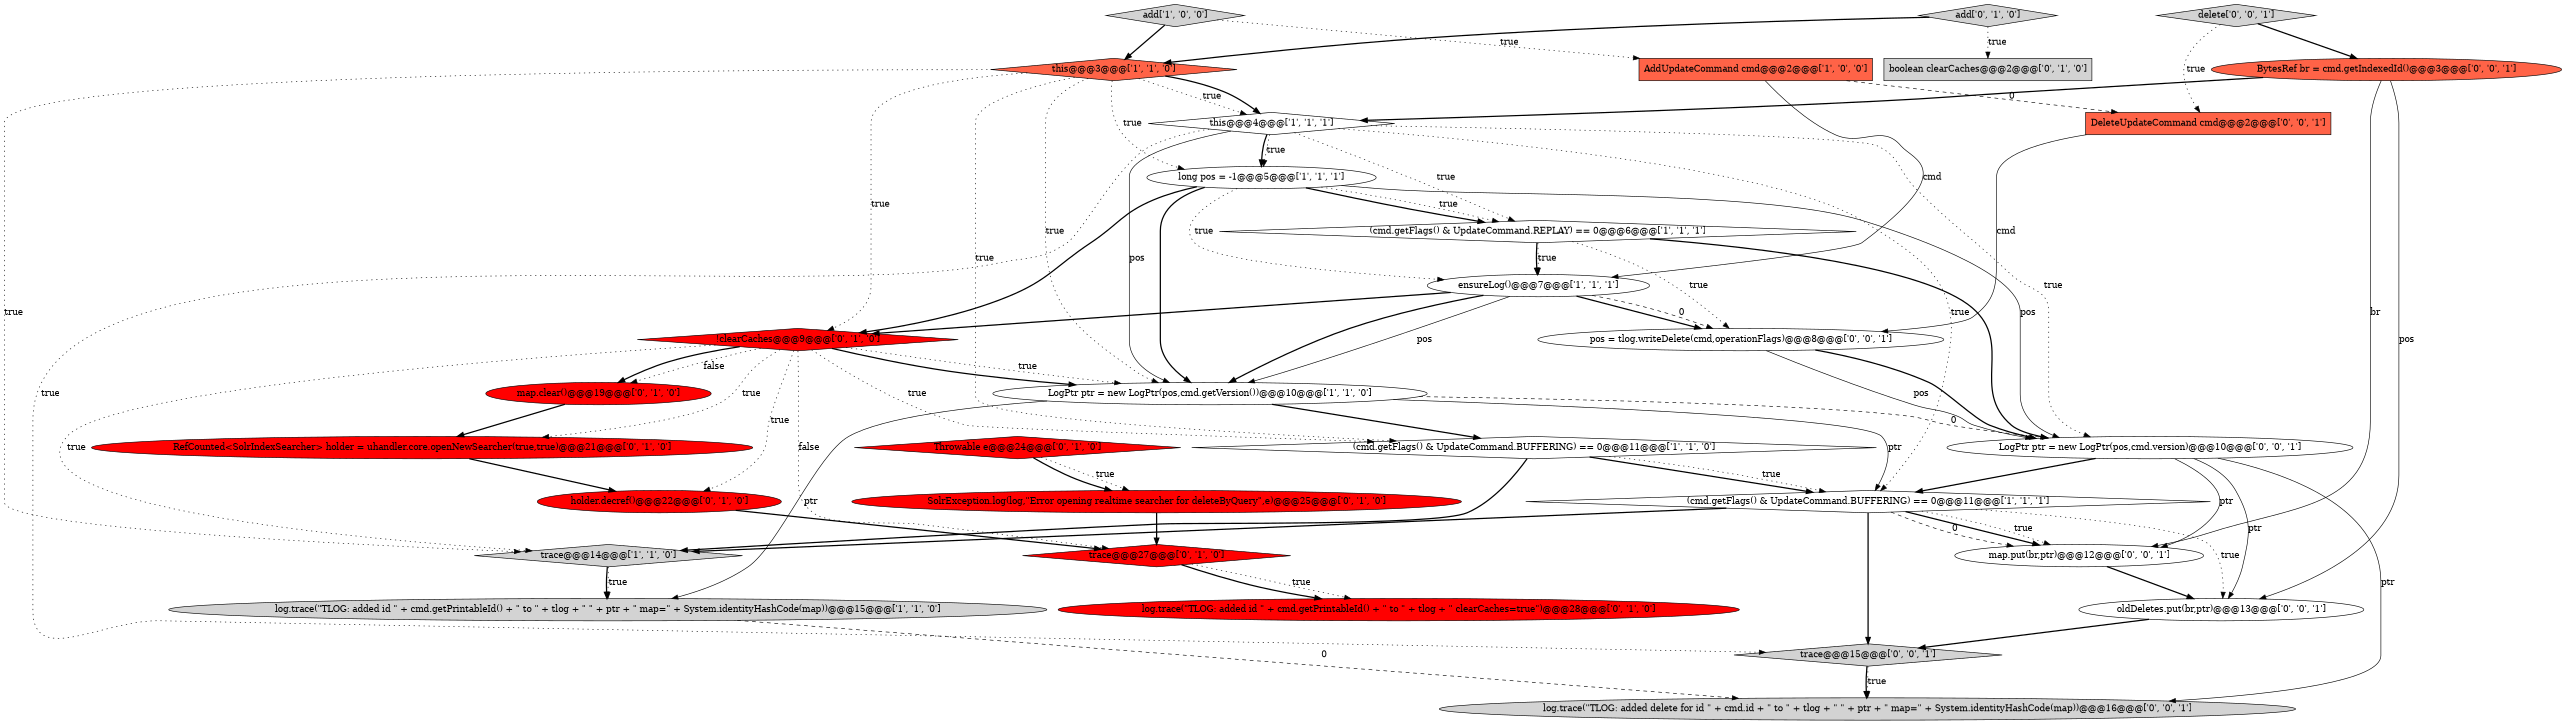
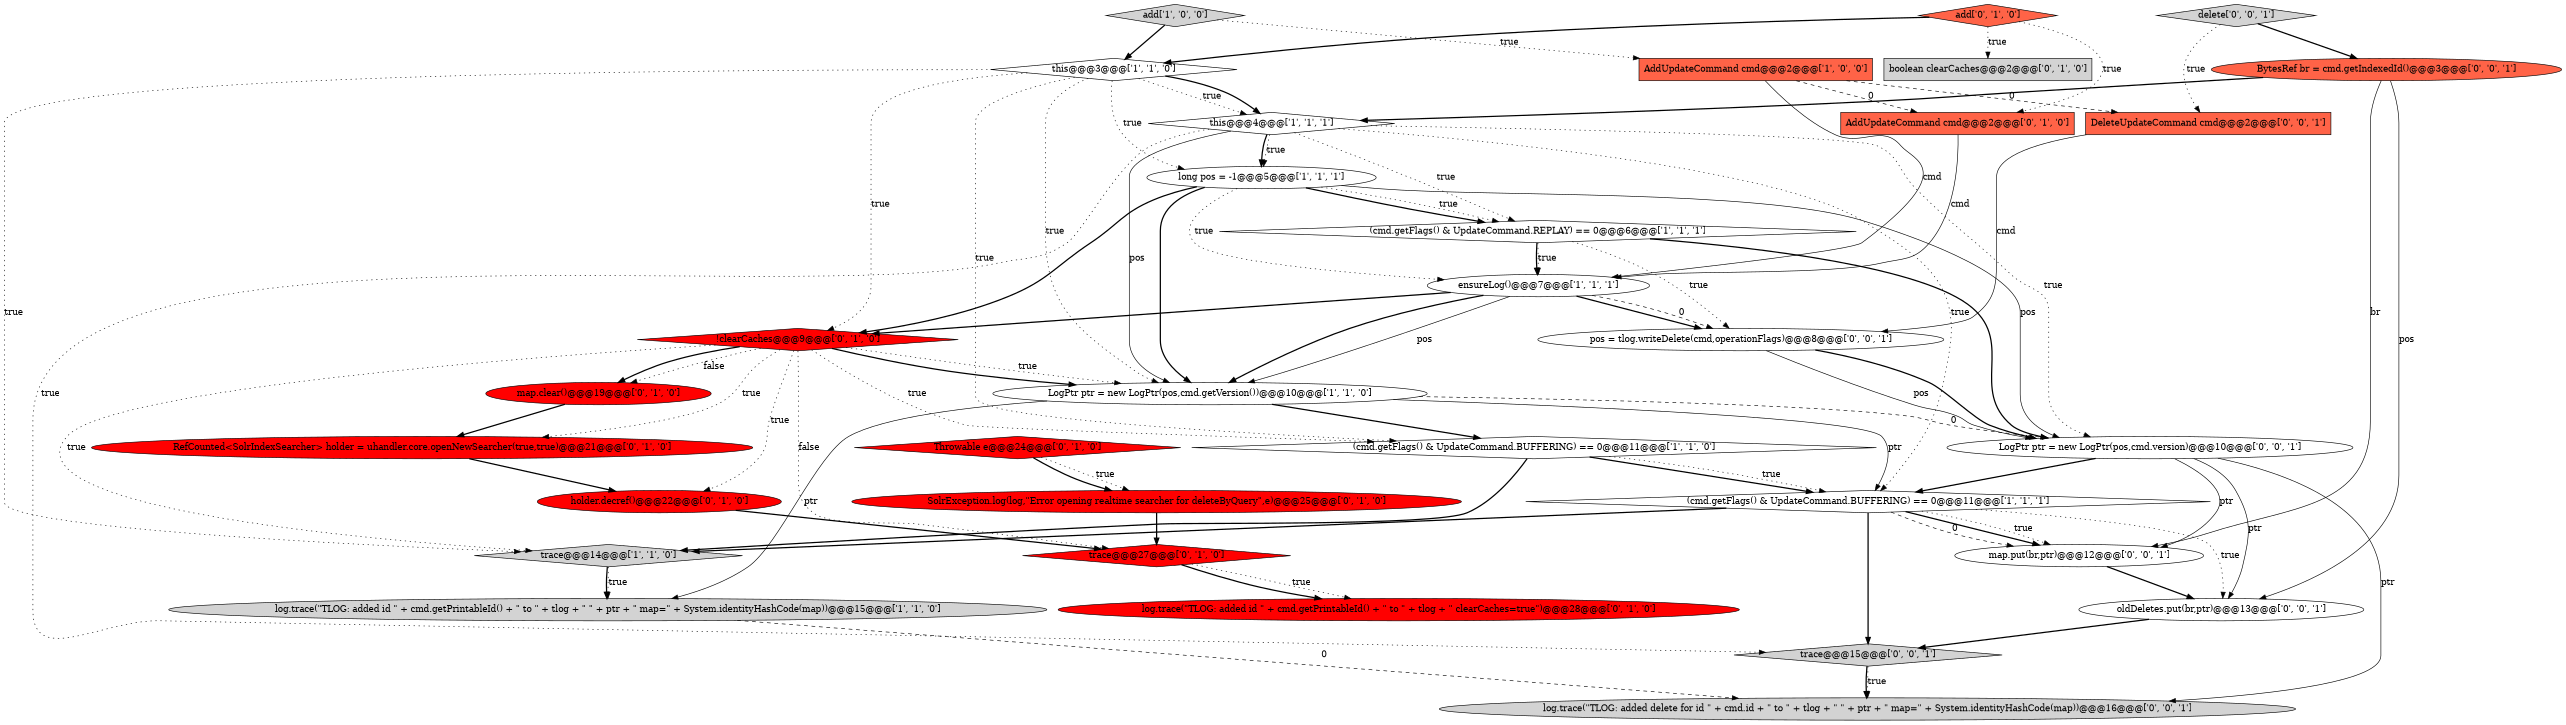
node "add['0', '1', '0']": fillcolor lightgray -> tomato
node "this@@@3@@@['1', '1', '0']": fillcolor tomato -> white
node "AddUpdateCommand cmd@@@2@@@['0', '1', '0']": added
